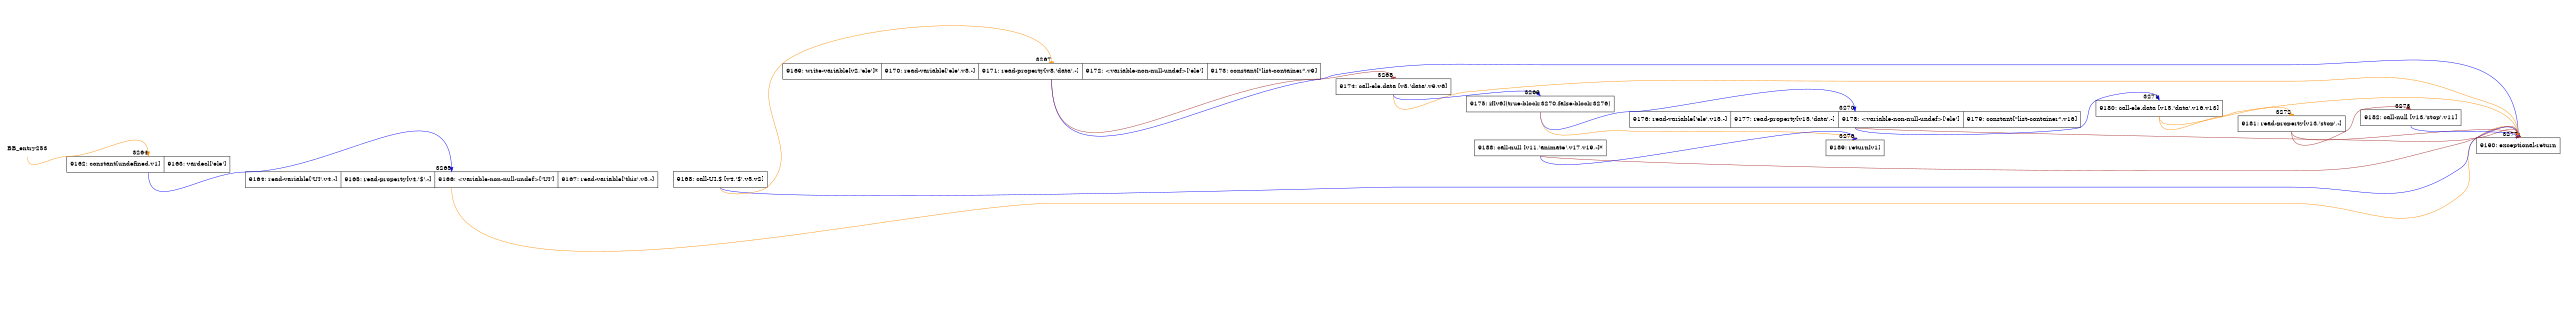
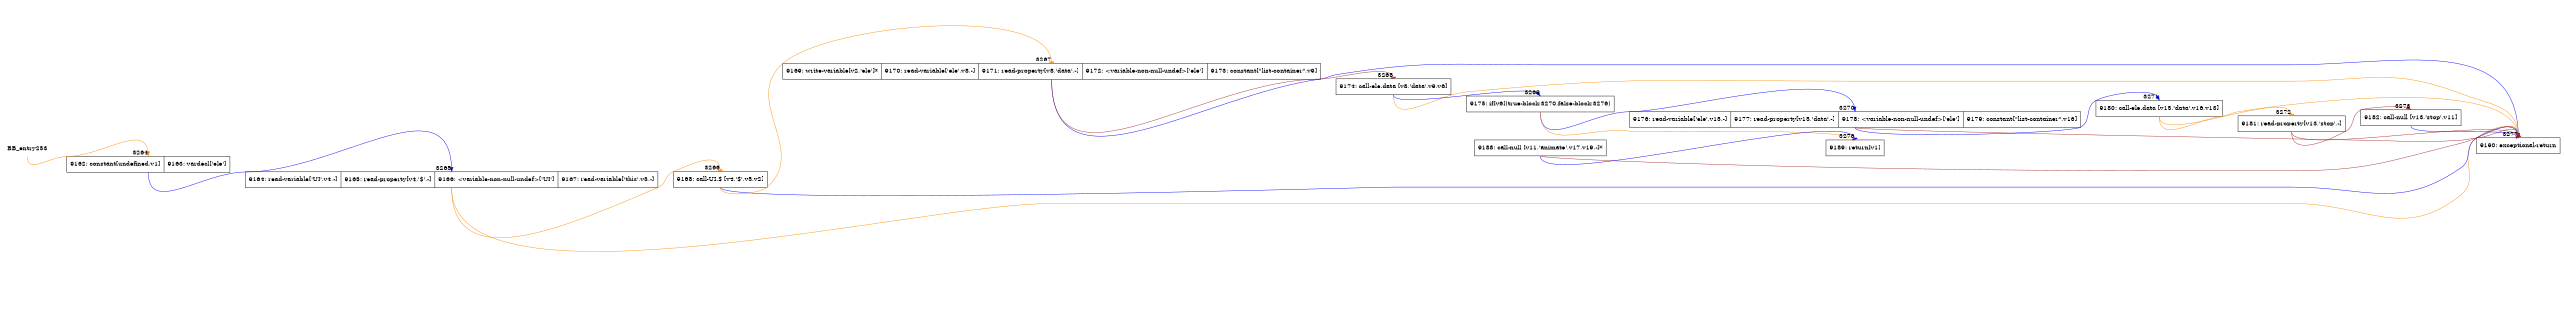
edge "9180: call-ele.data [v15,'data',v16,v13]" -> "9190: exceptional-return": arrowhead normal -> tee
edge "9164: read-variable['UI',v4,-]" -> "9168: call-UI.$ [v4,'$',v5,v2]": added
